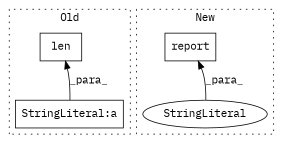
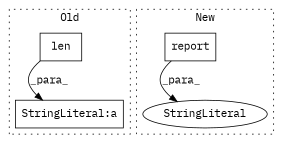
edge "StringLiteral:a" -> "len": reversed
edge "StringLiteral" -> "report": reversed
